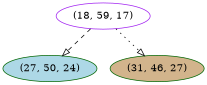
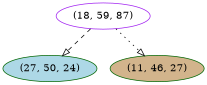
node "(18, 59, 17)": label "(18, 59, 17)" -> "(18, 59, 87)"
node "(31, 46, 27)": label "(31, 46, 27)" -> "(11, 46, 27)"
